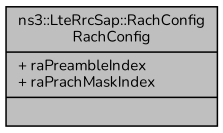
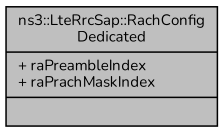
node "ns3::LteRrcSap::RachConfig": text "RachConfig" -> "Dedicated"
